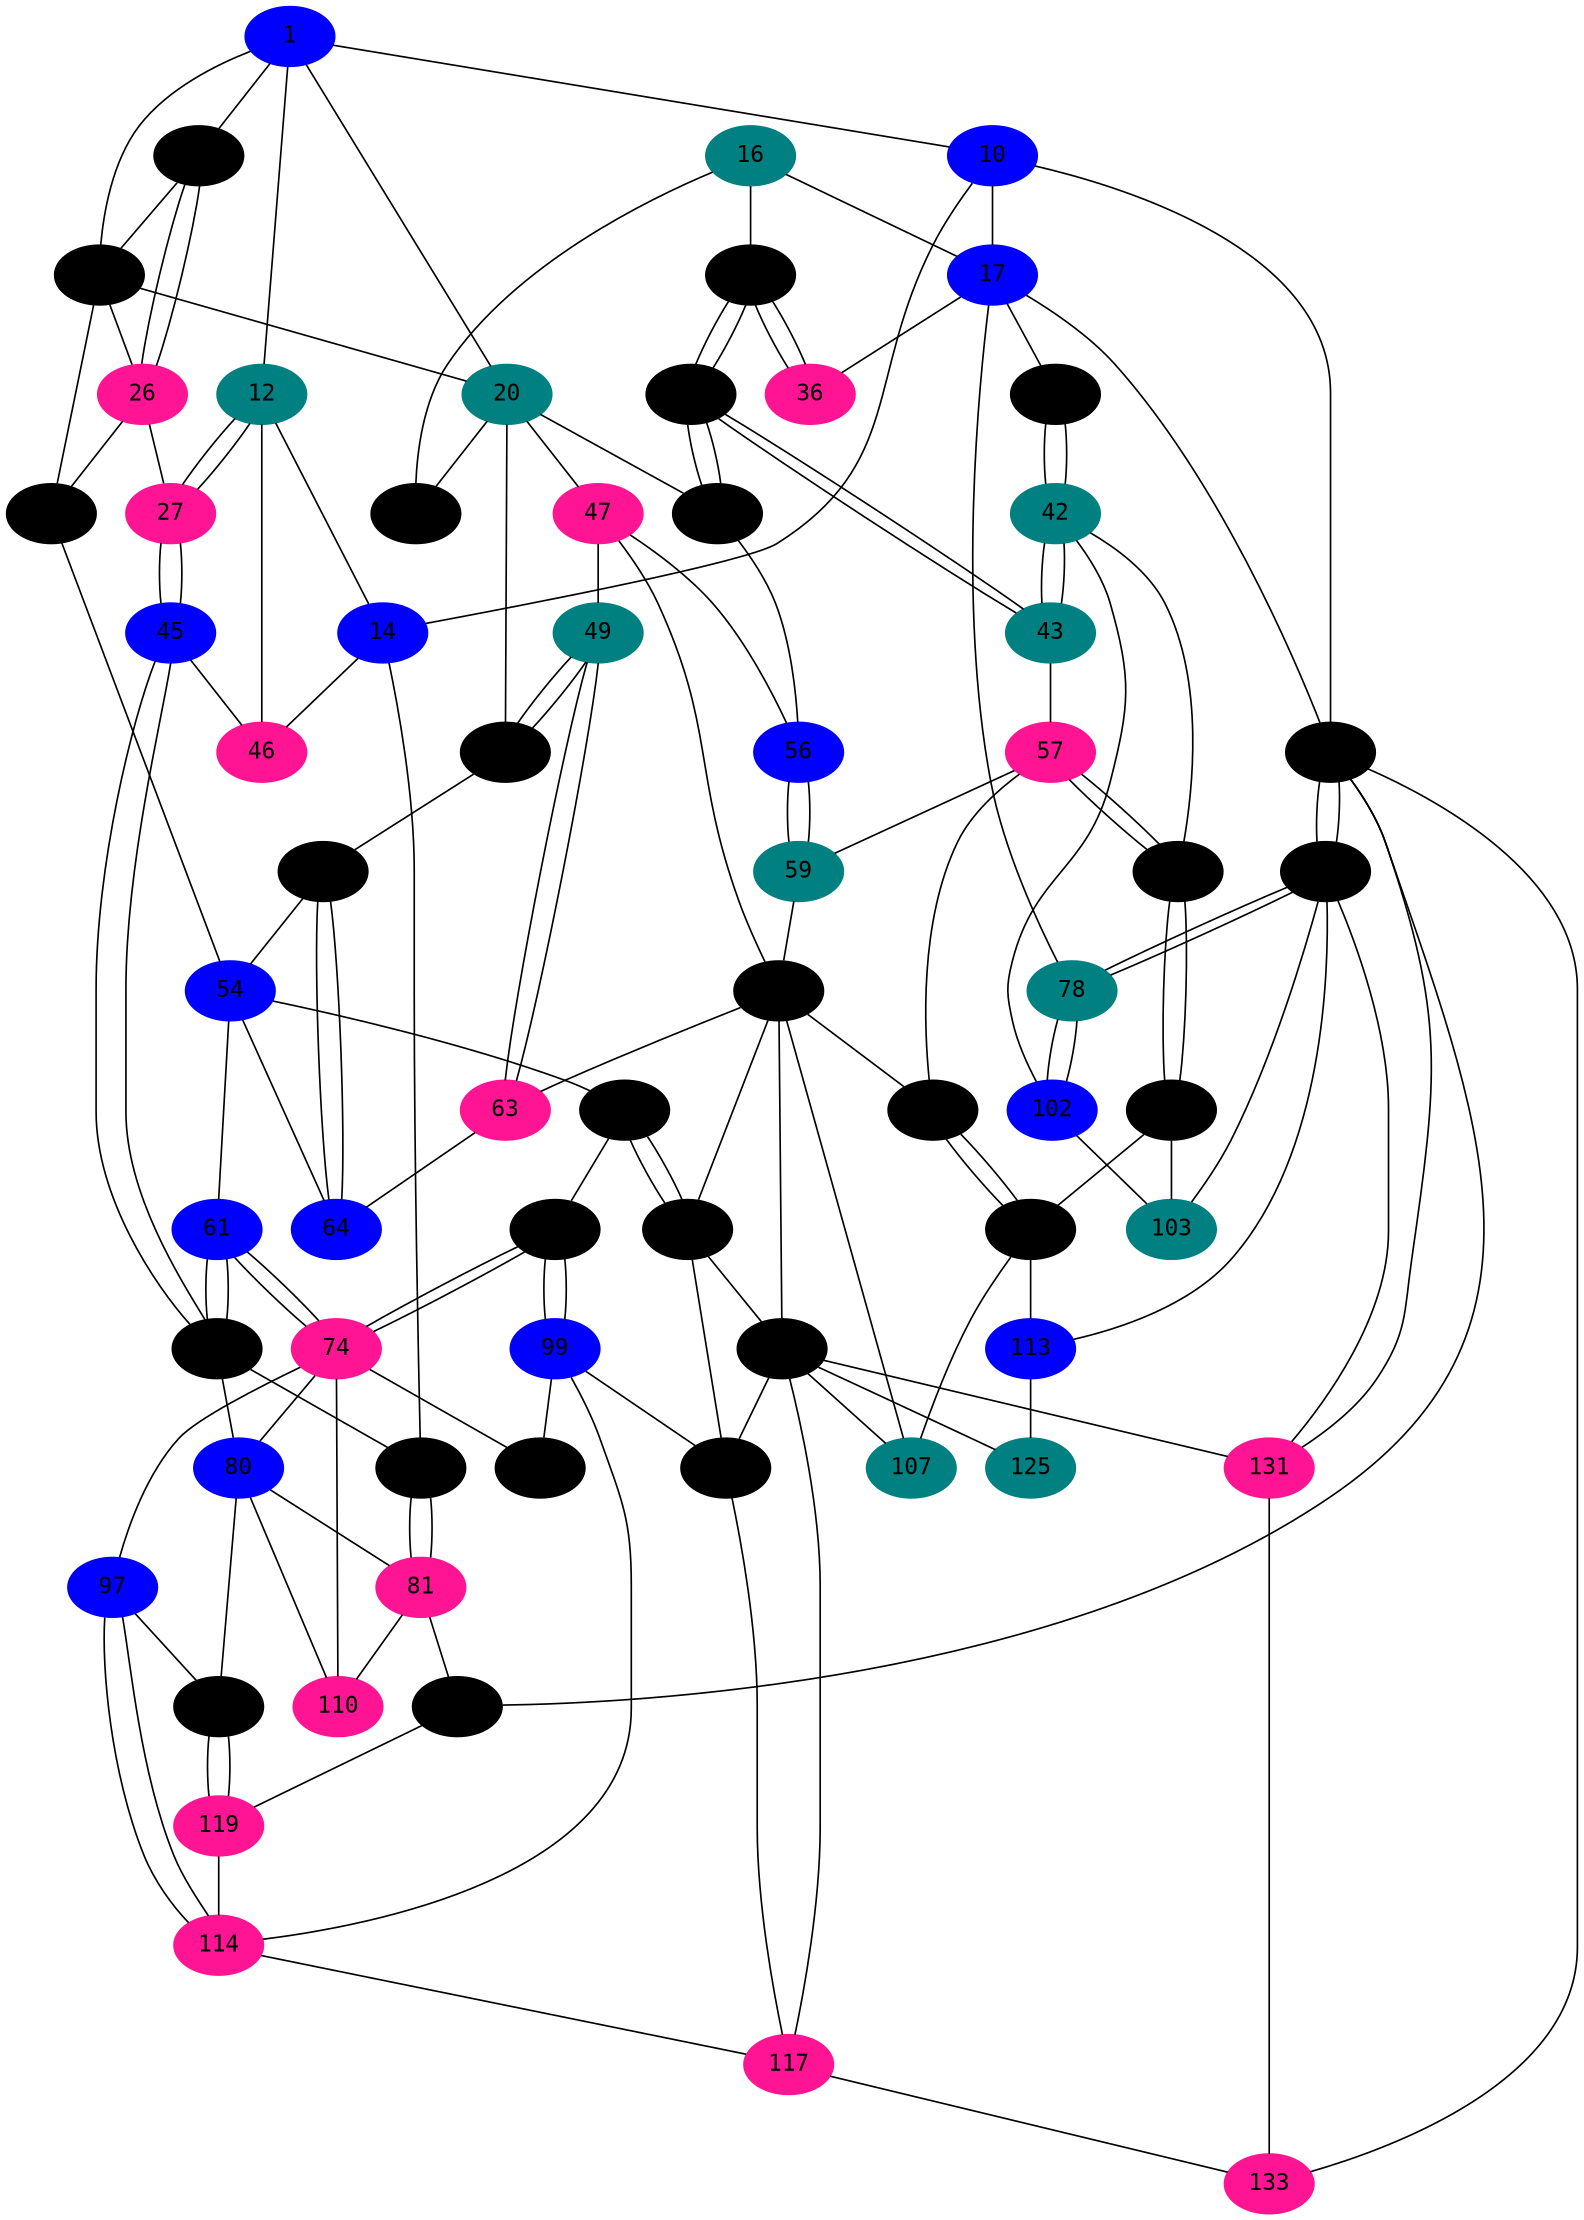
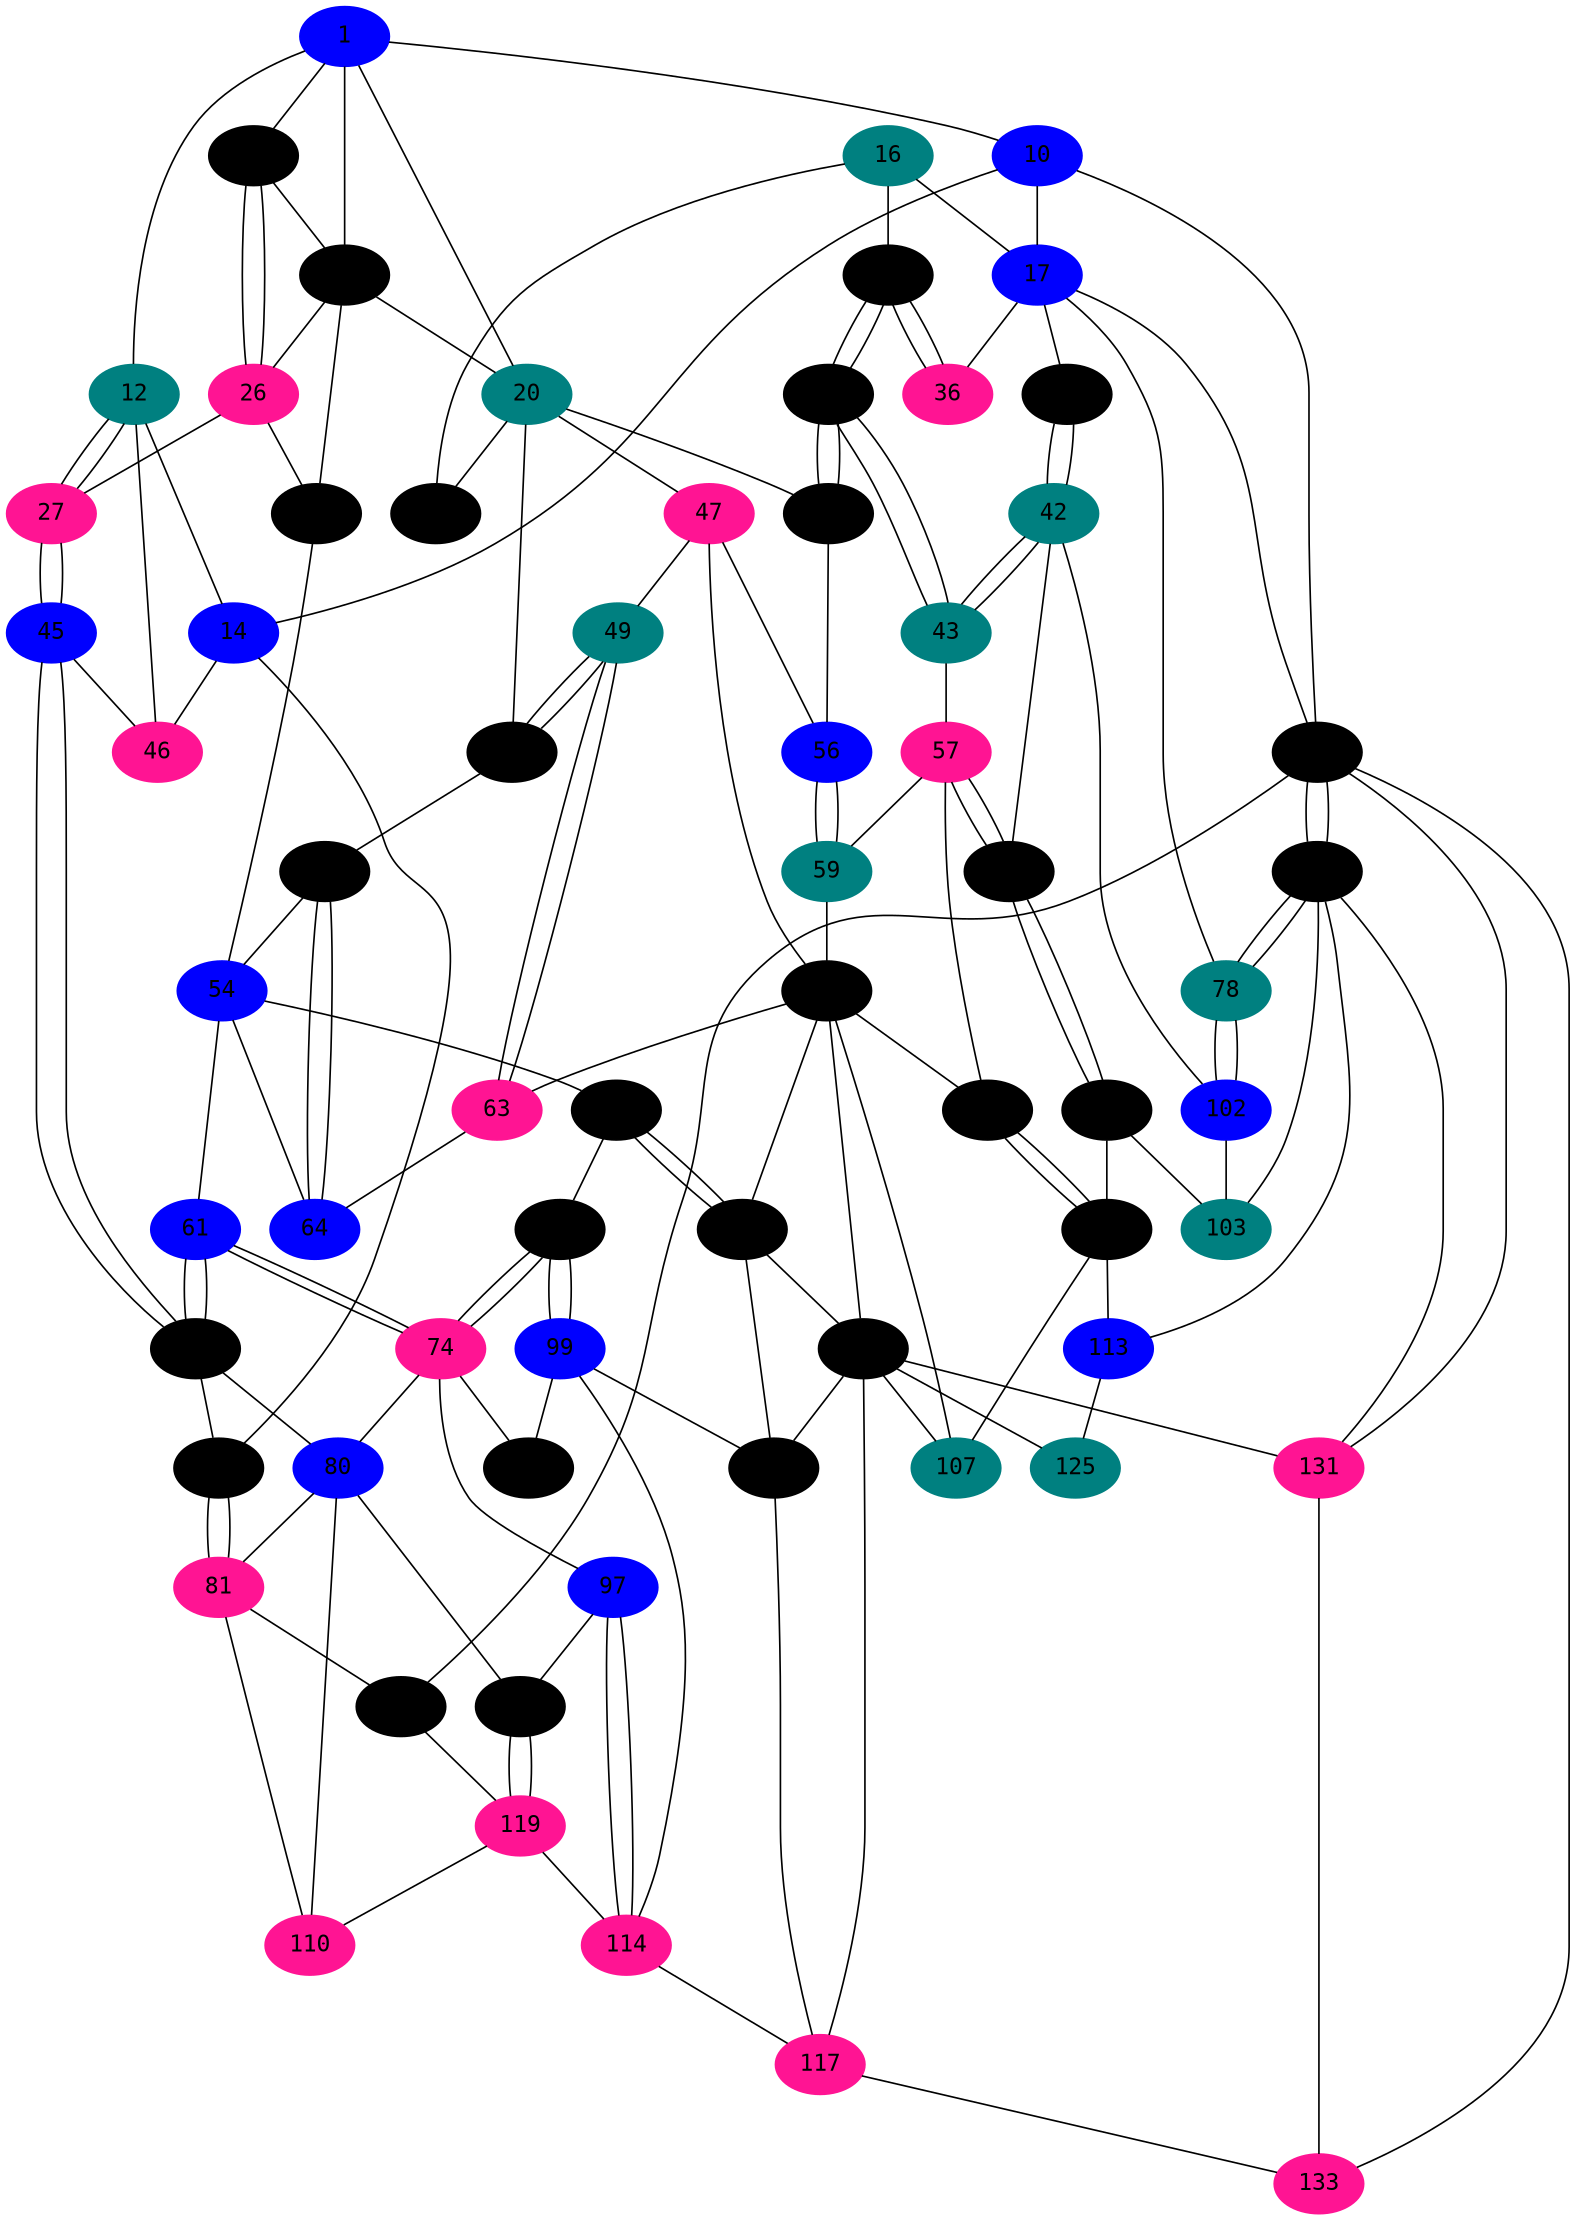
edge "74" -- "110": now "119" -- "110"
